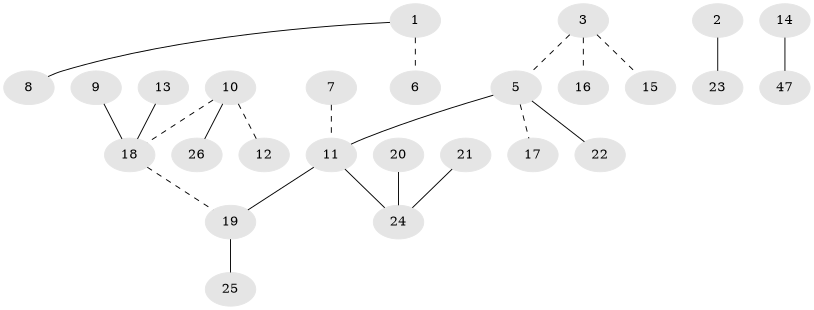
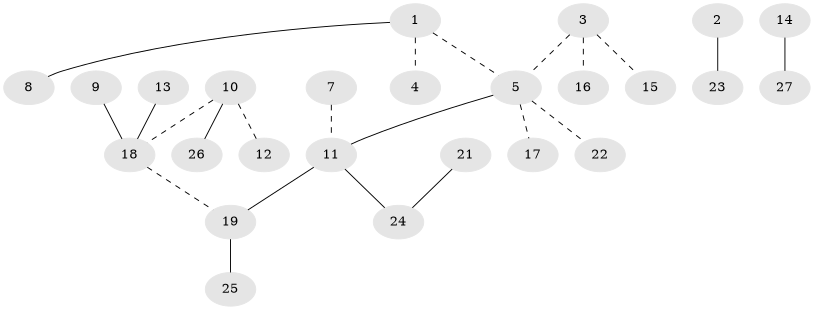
edge "1" -- "5": added
node "6": label "6" -> "4"
node "47": label "47" -> "27"
edge "5" -- "22": style solid -> dashed
node "20": removed
